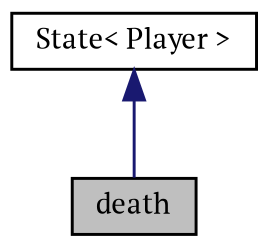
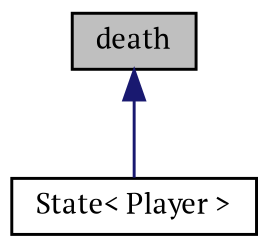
edge "death" -> "State< Player >": reversed
